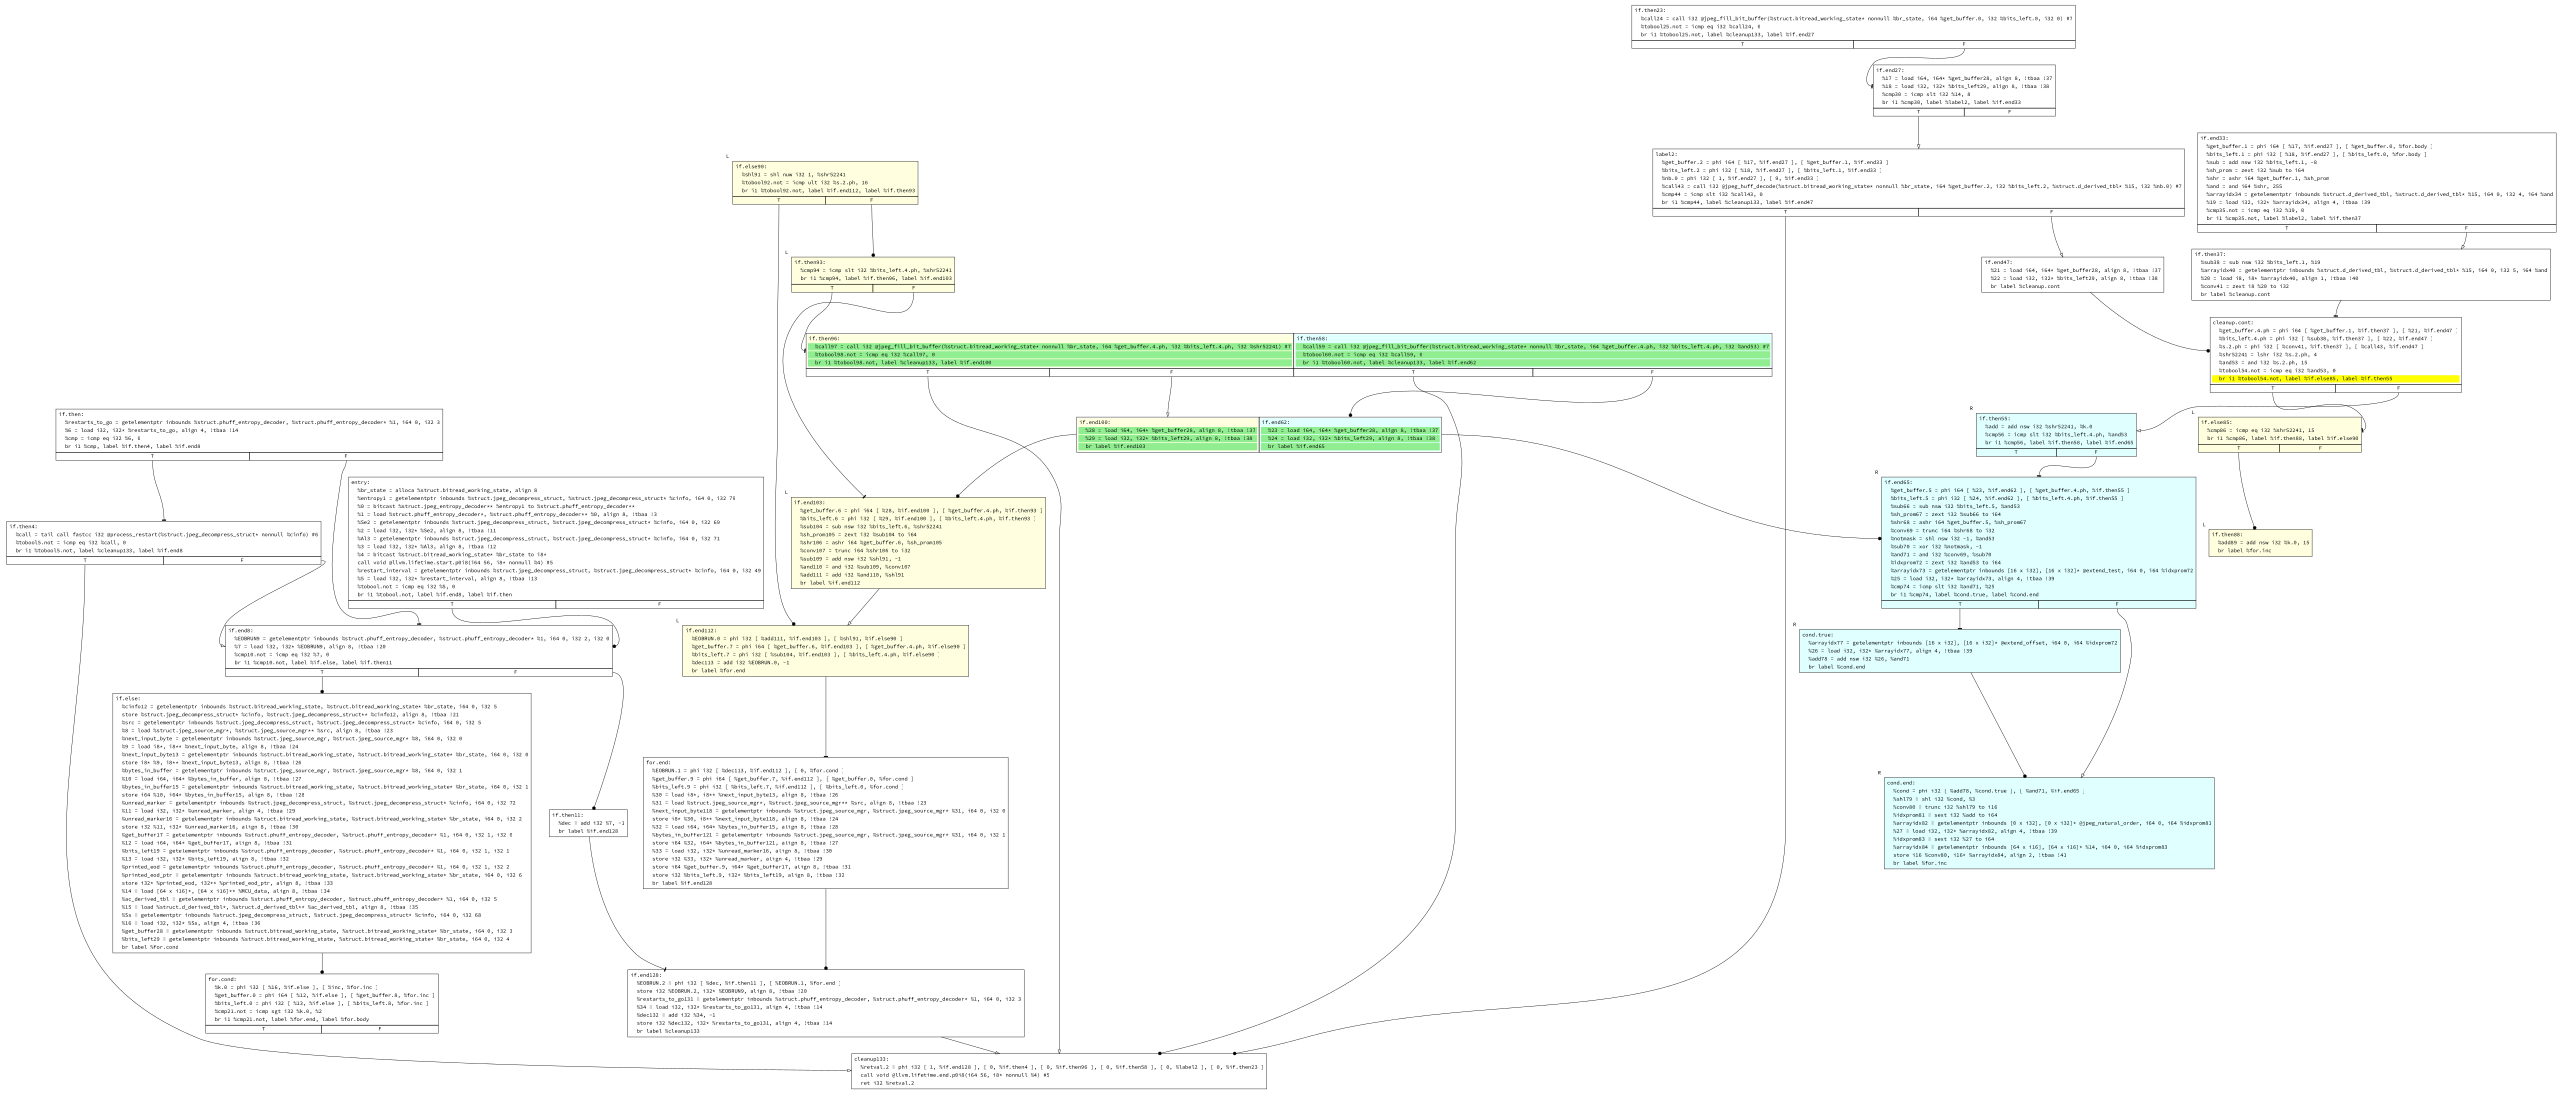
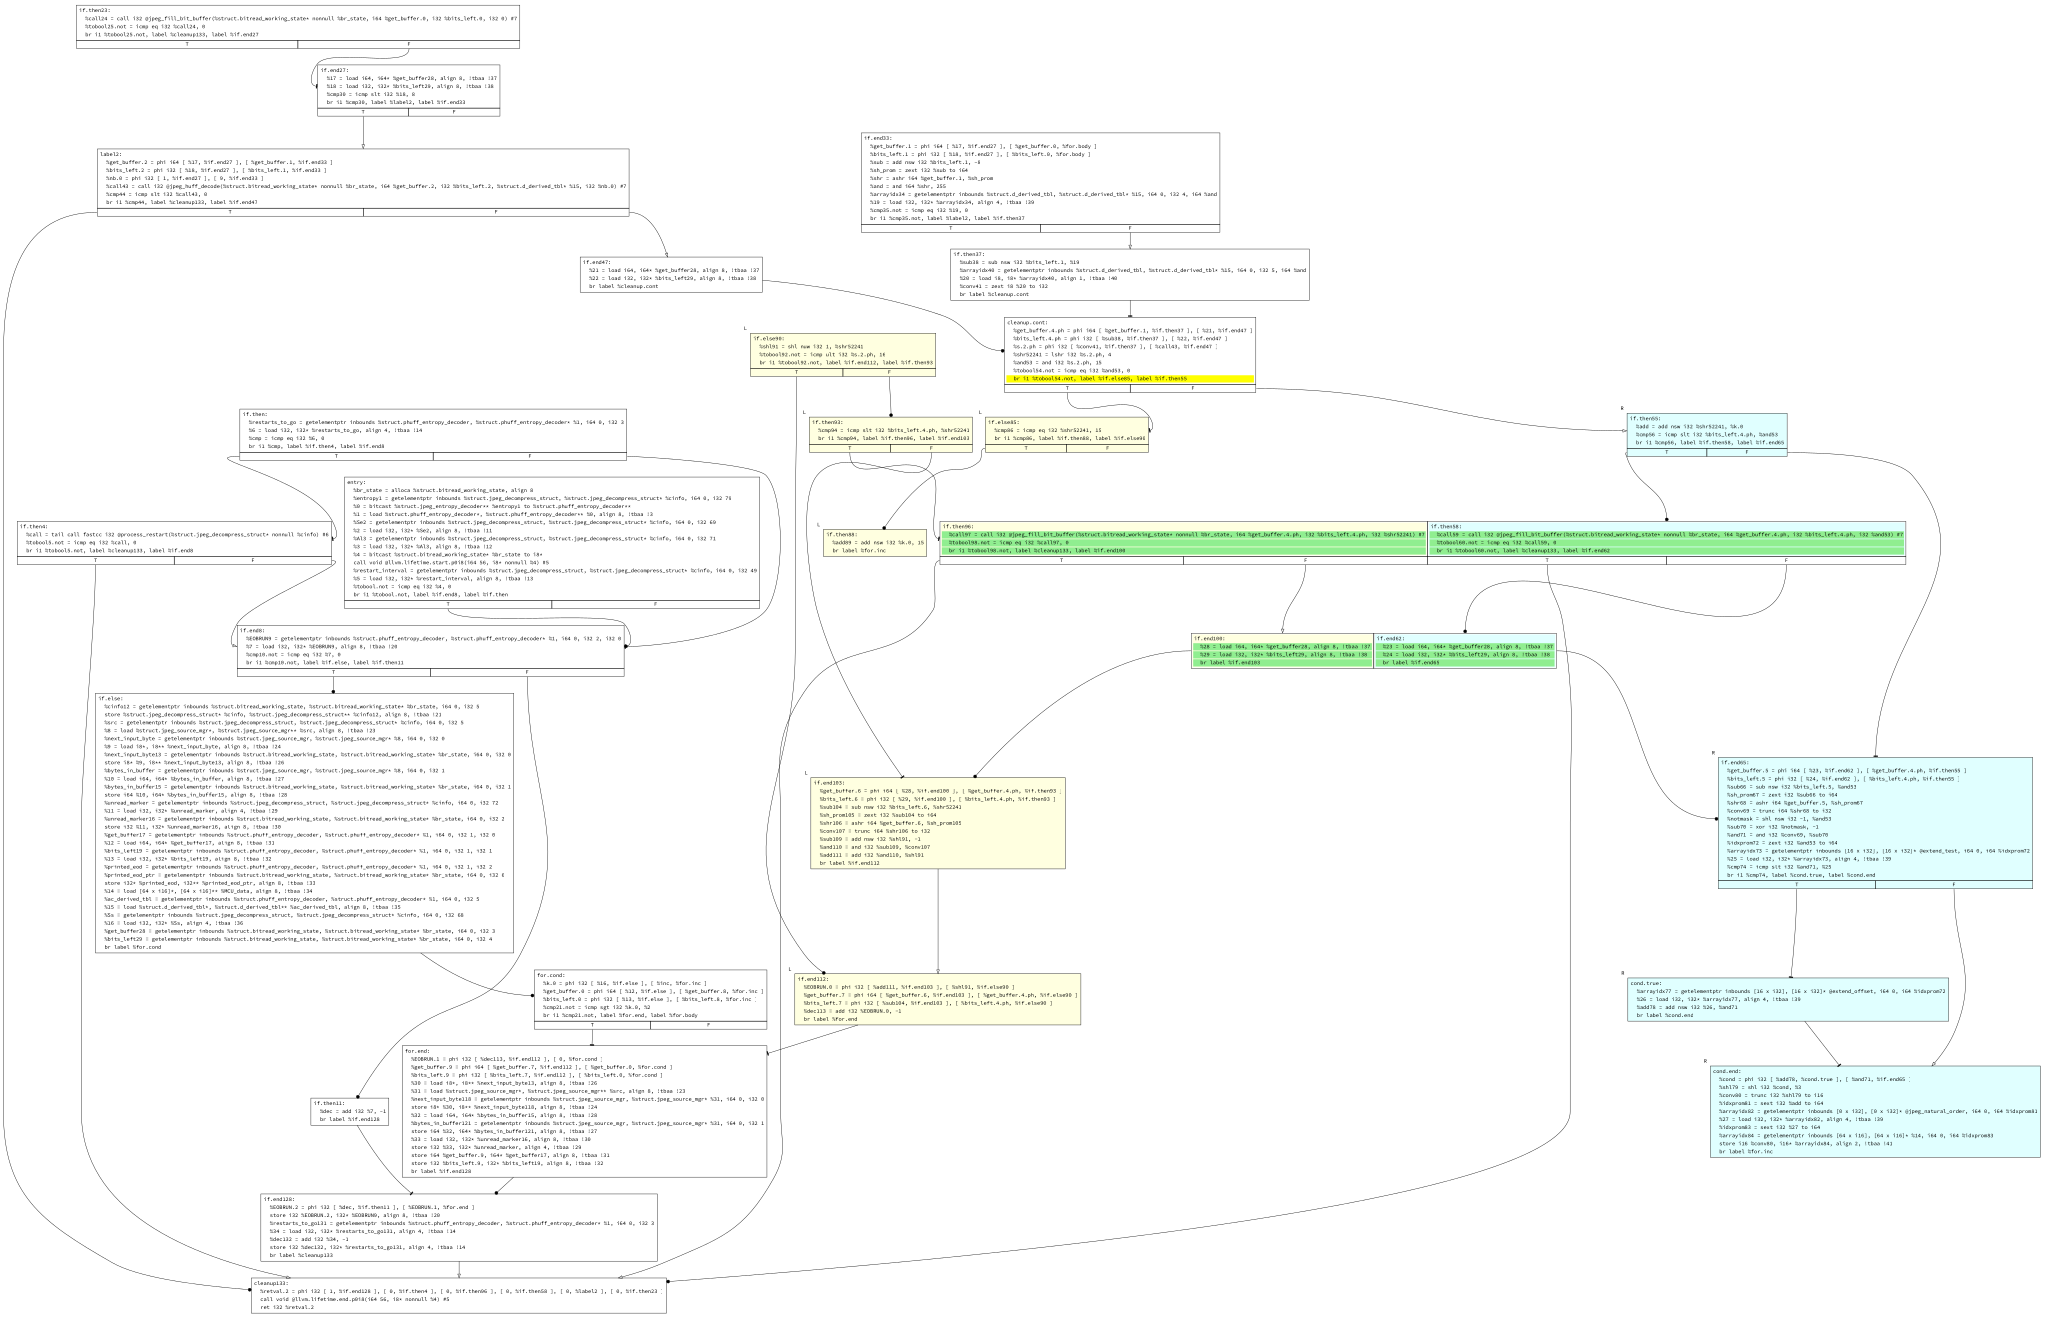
node "if.end27:": text "%cmp30 = icmp slt i32 %14, 8" -> "%cmp30 = icmp slt i32 %18, 8"
edge "if.then55:" -> "if.then96:": added
node "entry:": text "%tobool.not = icmp eq i32 %5, 0" -> "%tobool.not = icmp eq i32 %4, 0"
edge "cond.true:" -> "cond.end:": arrowhead dot -> tee
edge "for.cond:" -> "for.end:": added
